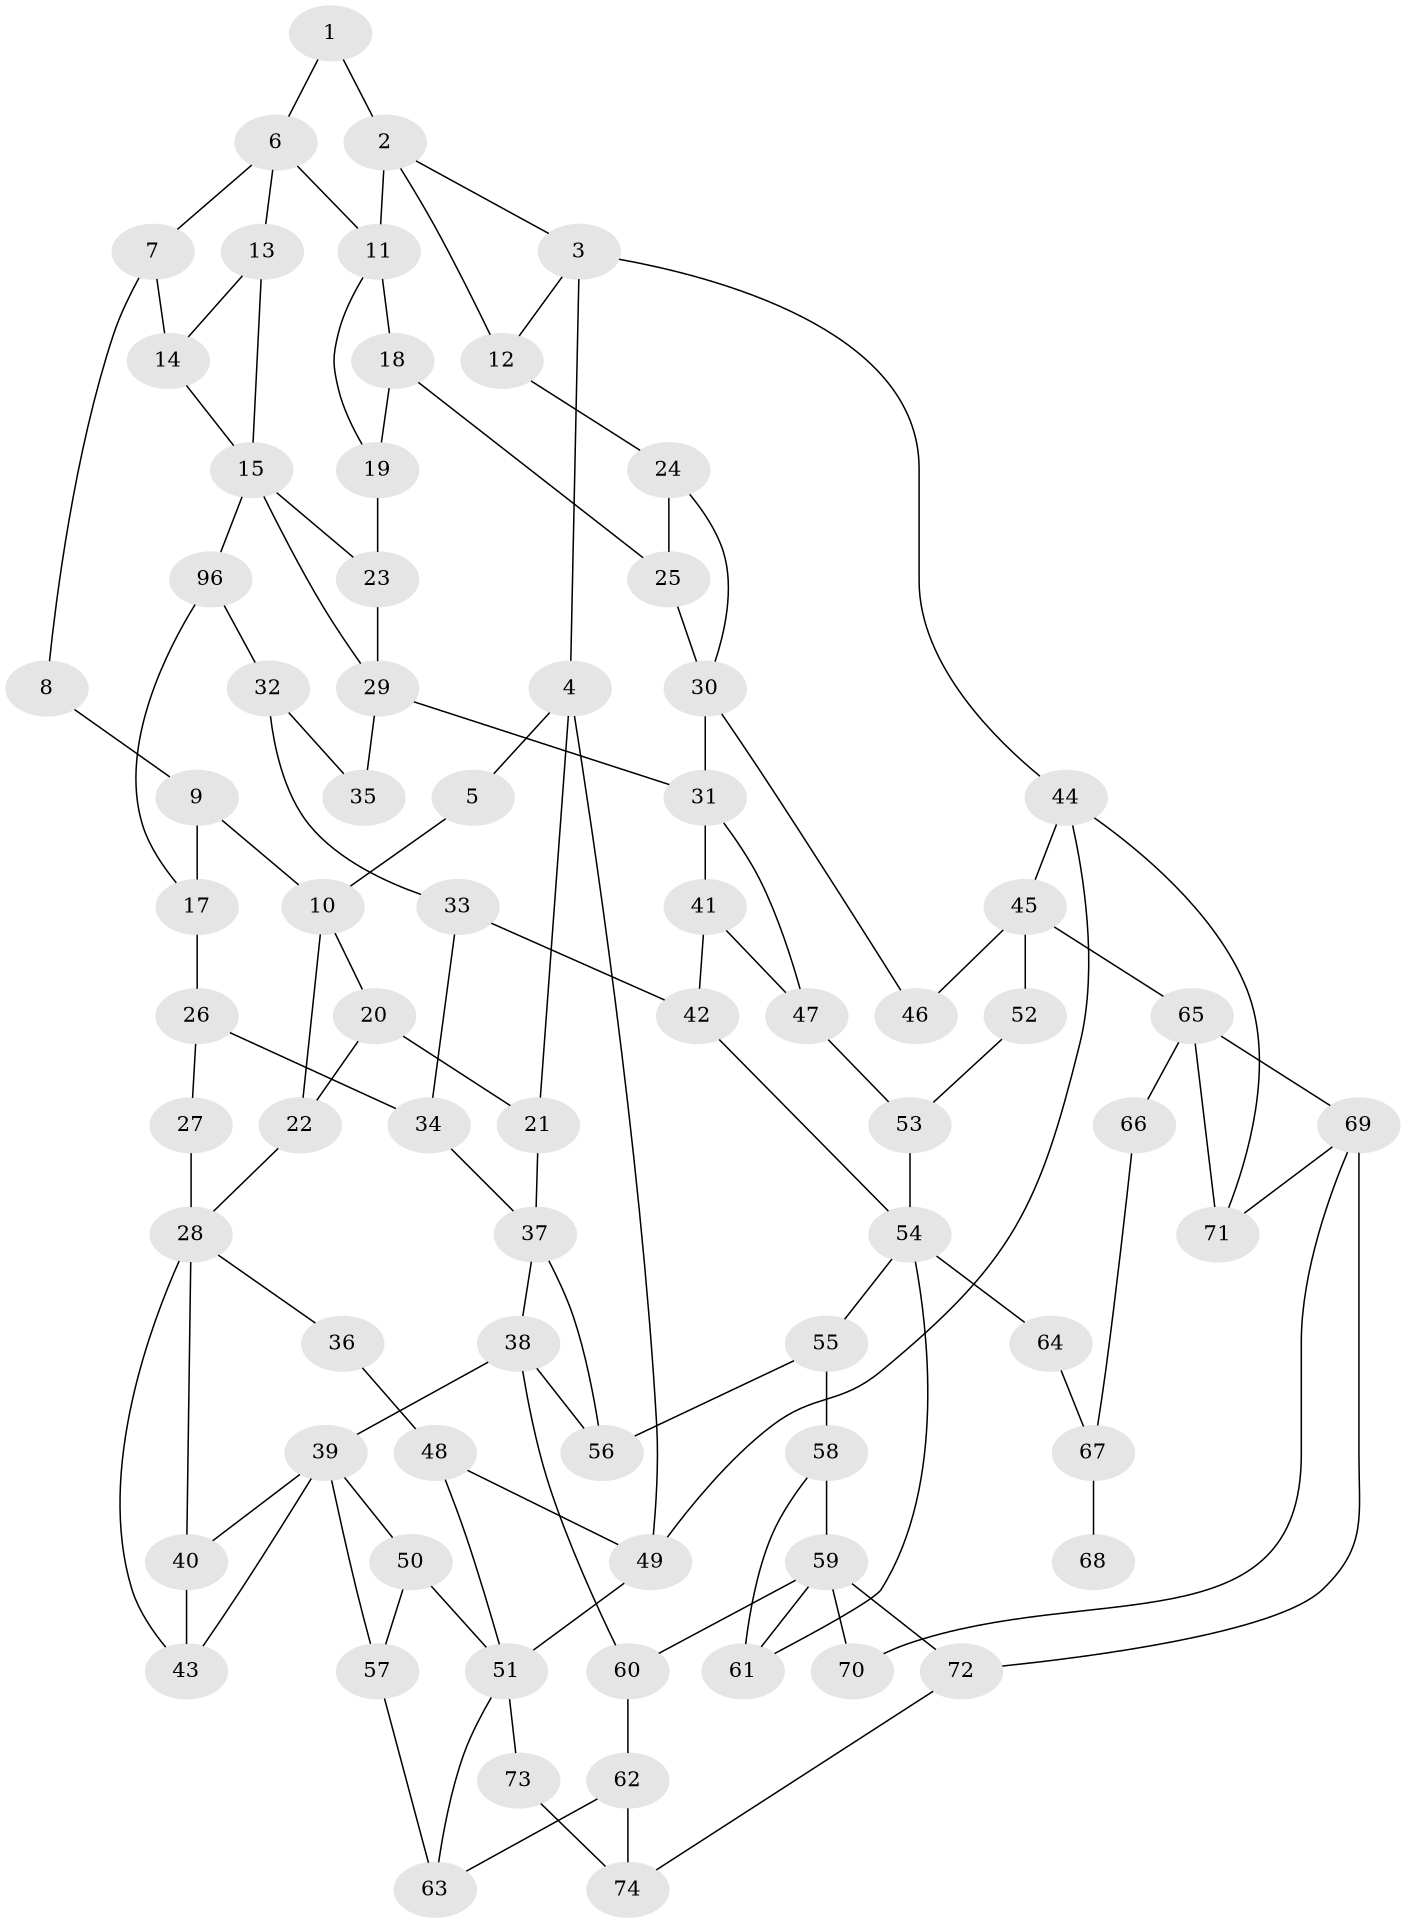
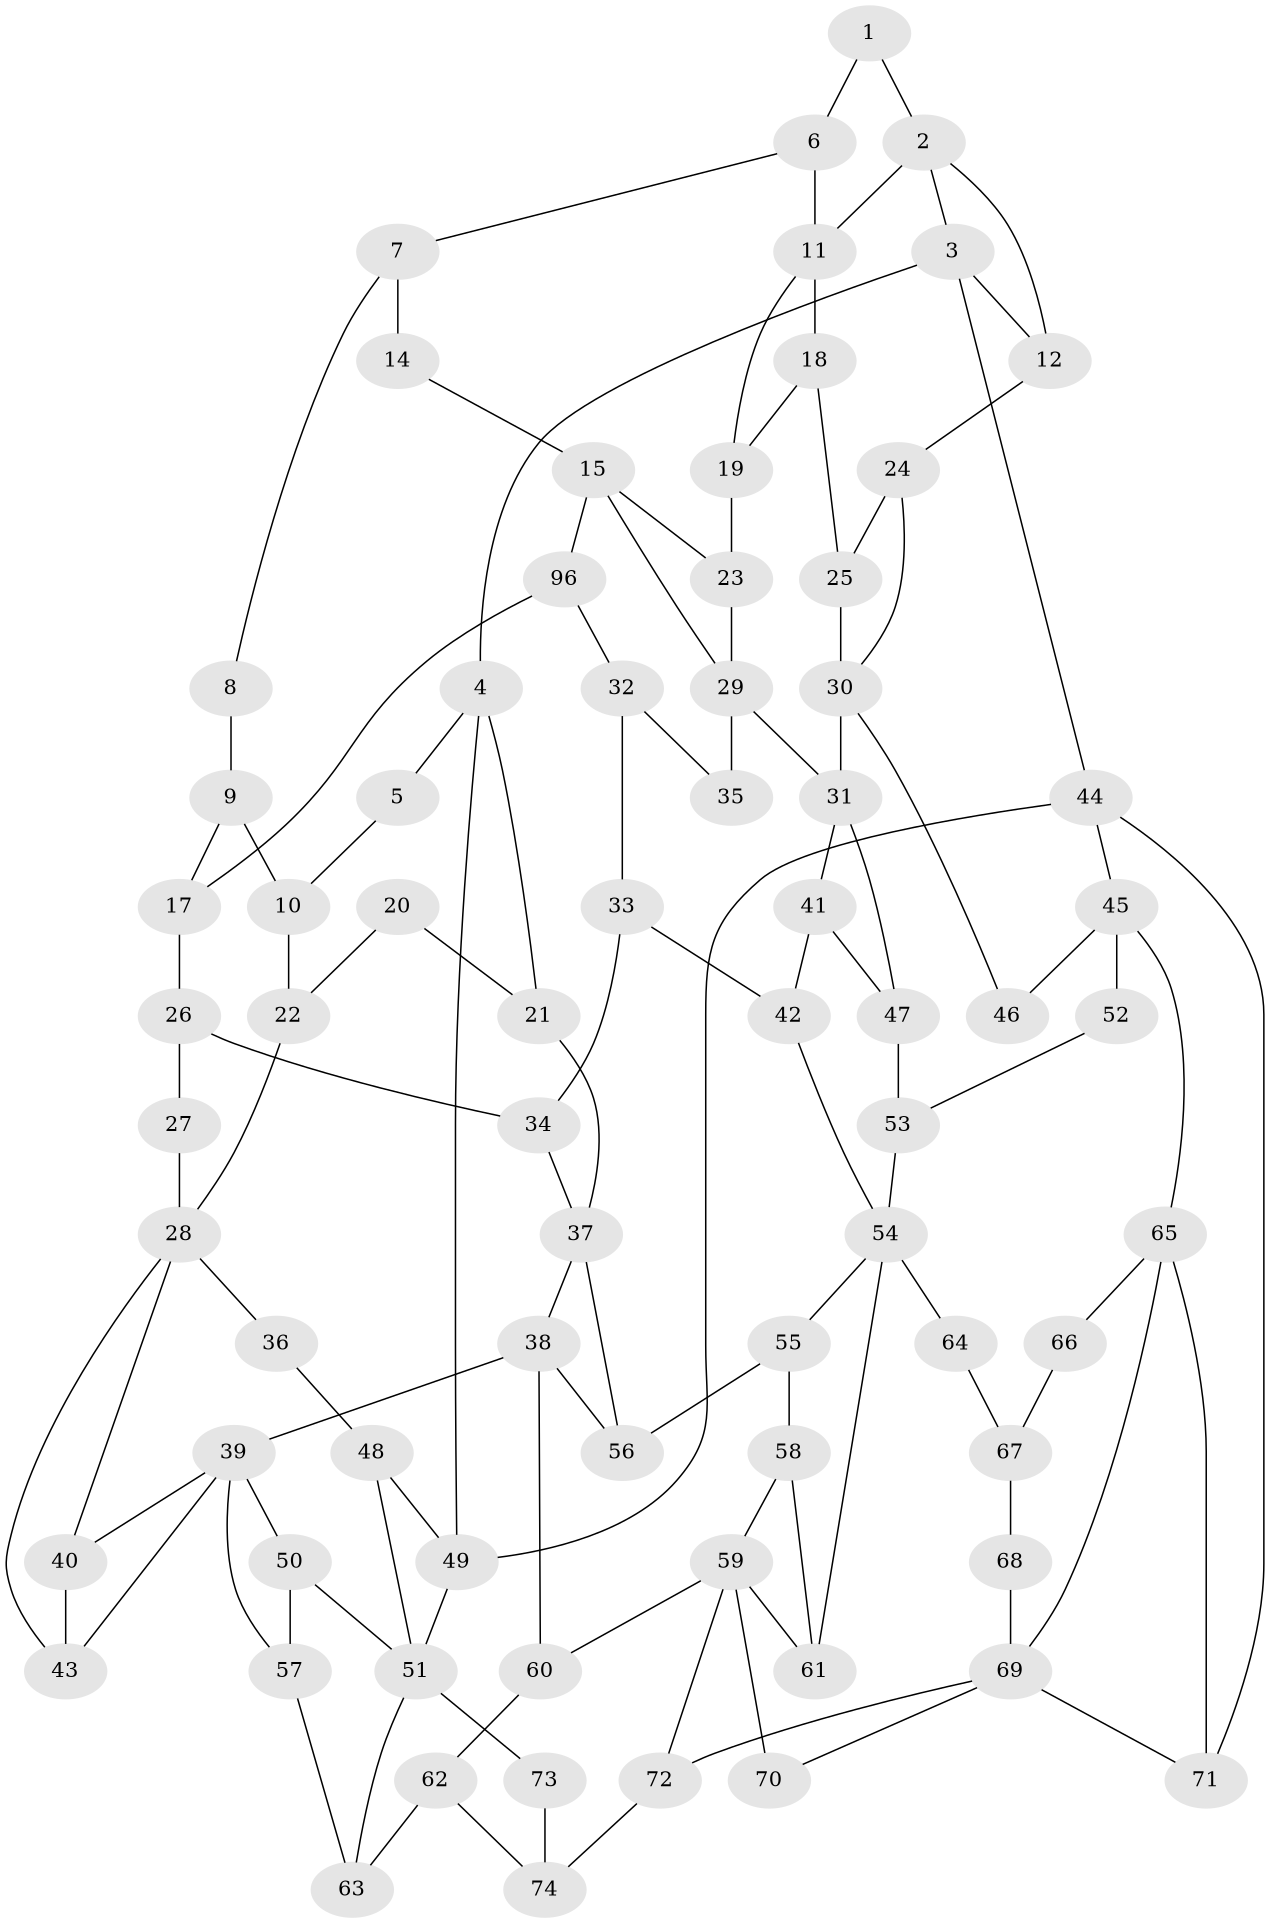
node "13": removed
edge "10" -- "20": removed
edge "68" -- "69": added
